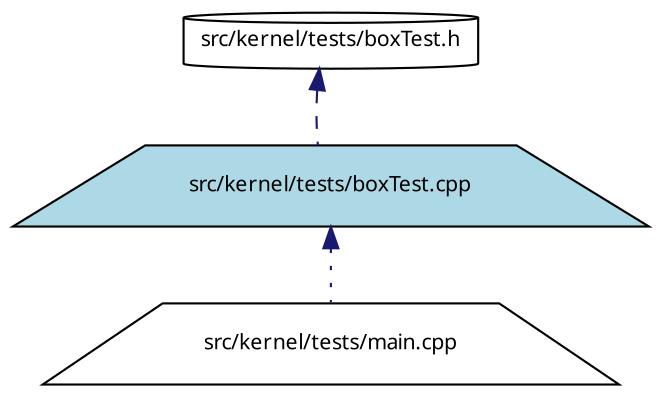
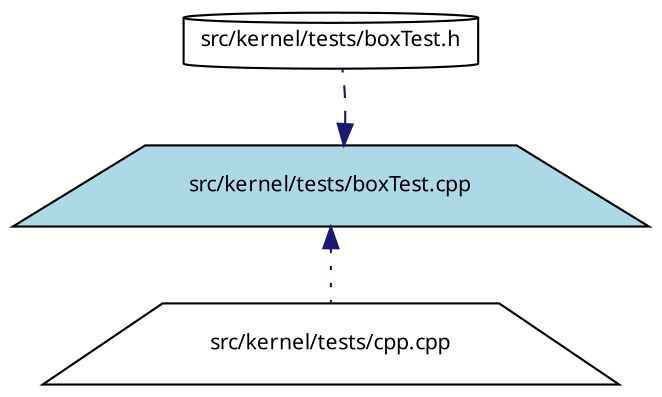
edge "src/kernel/tests/boxTest.cpp" -> "src/kernel/tests/boxTest.h": reversed
node "src/kernel/tests/main.cpp": label "src/kernel/tests/main.cpp" -> "src/kernel/tests/cpp.cpp"
